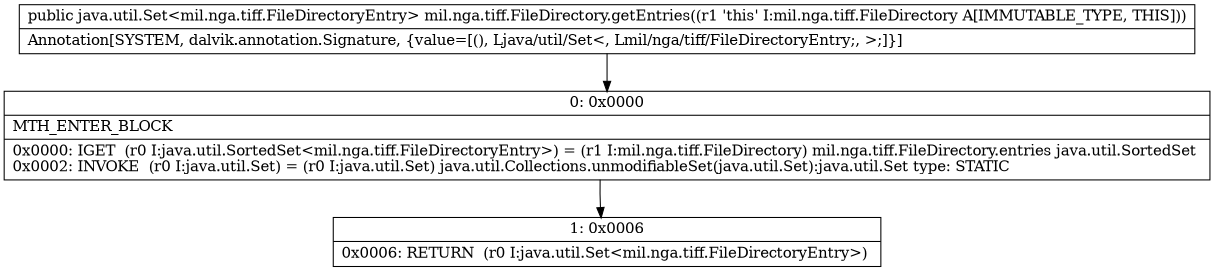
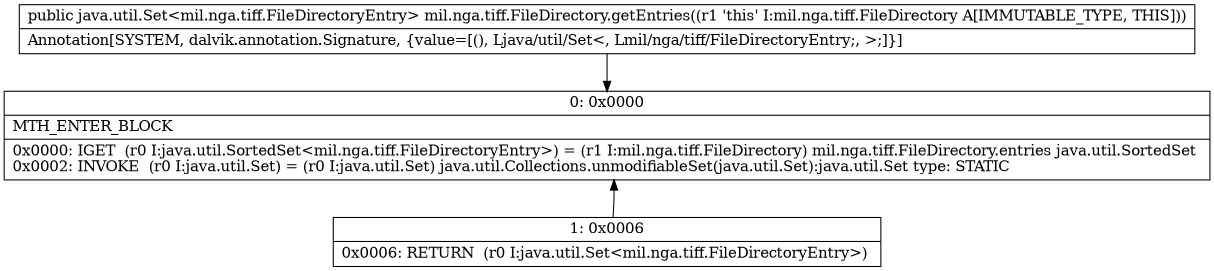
edge "0: 0x0000" -> "1: 0x0006": reversed
